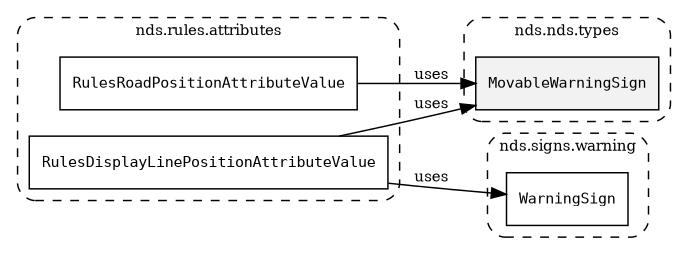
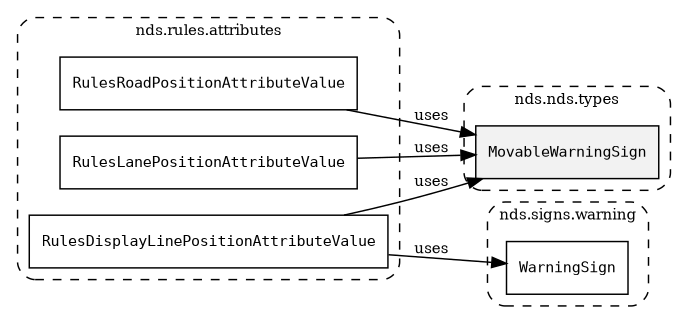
node "RulesLanePositionAttributeValue": added
